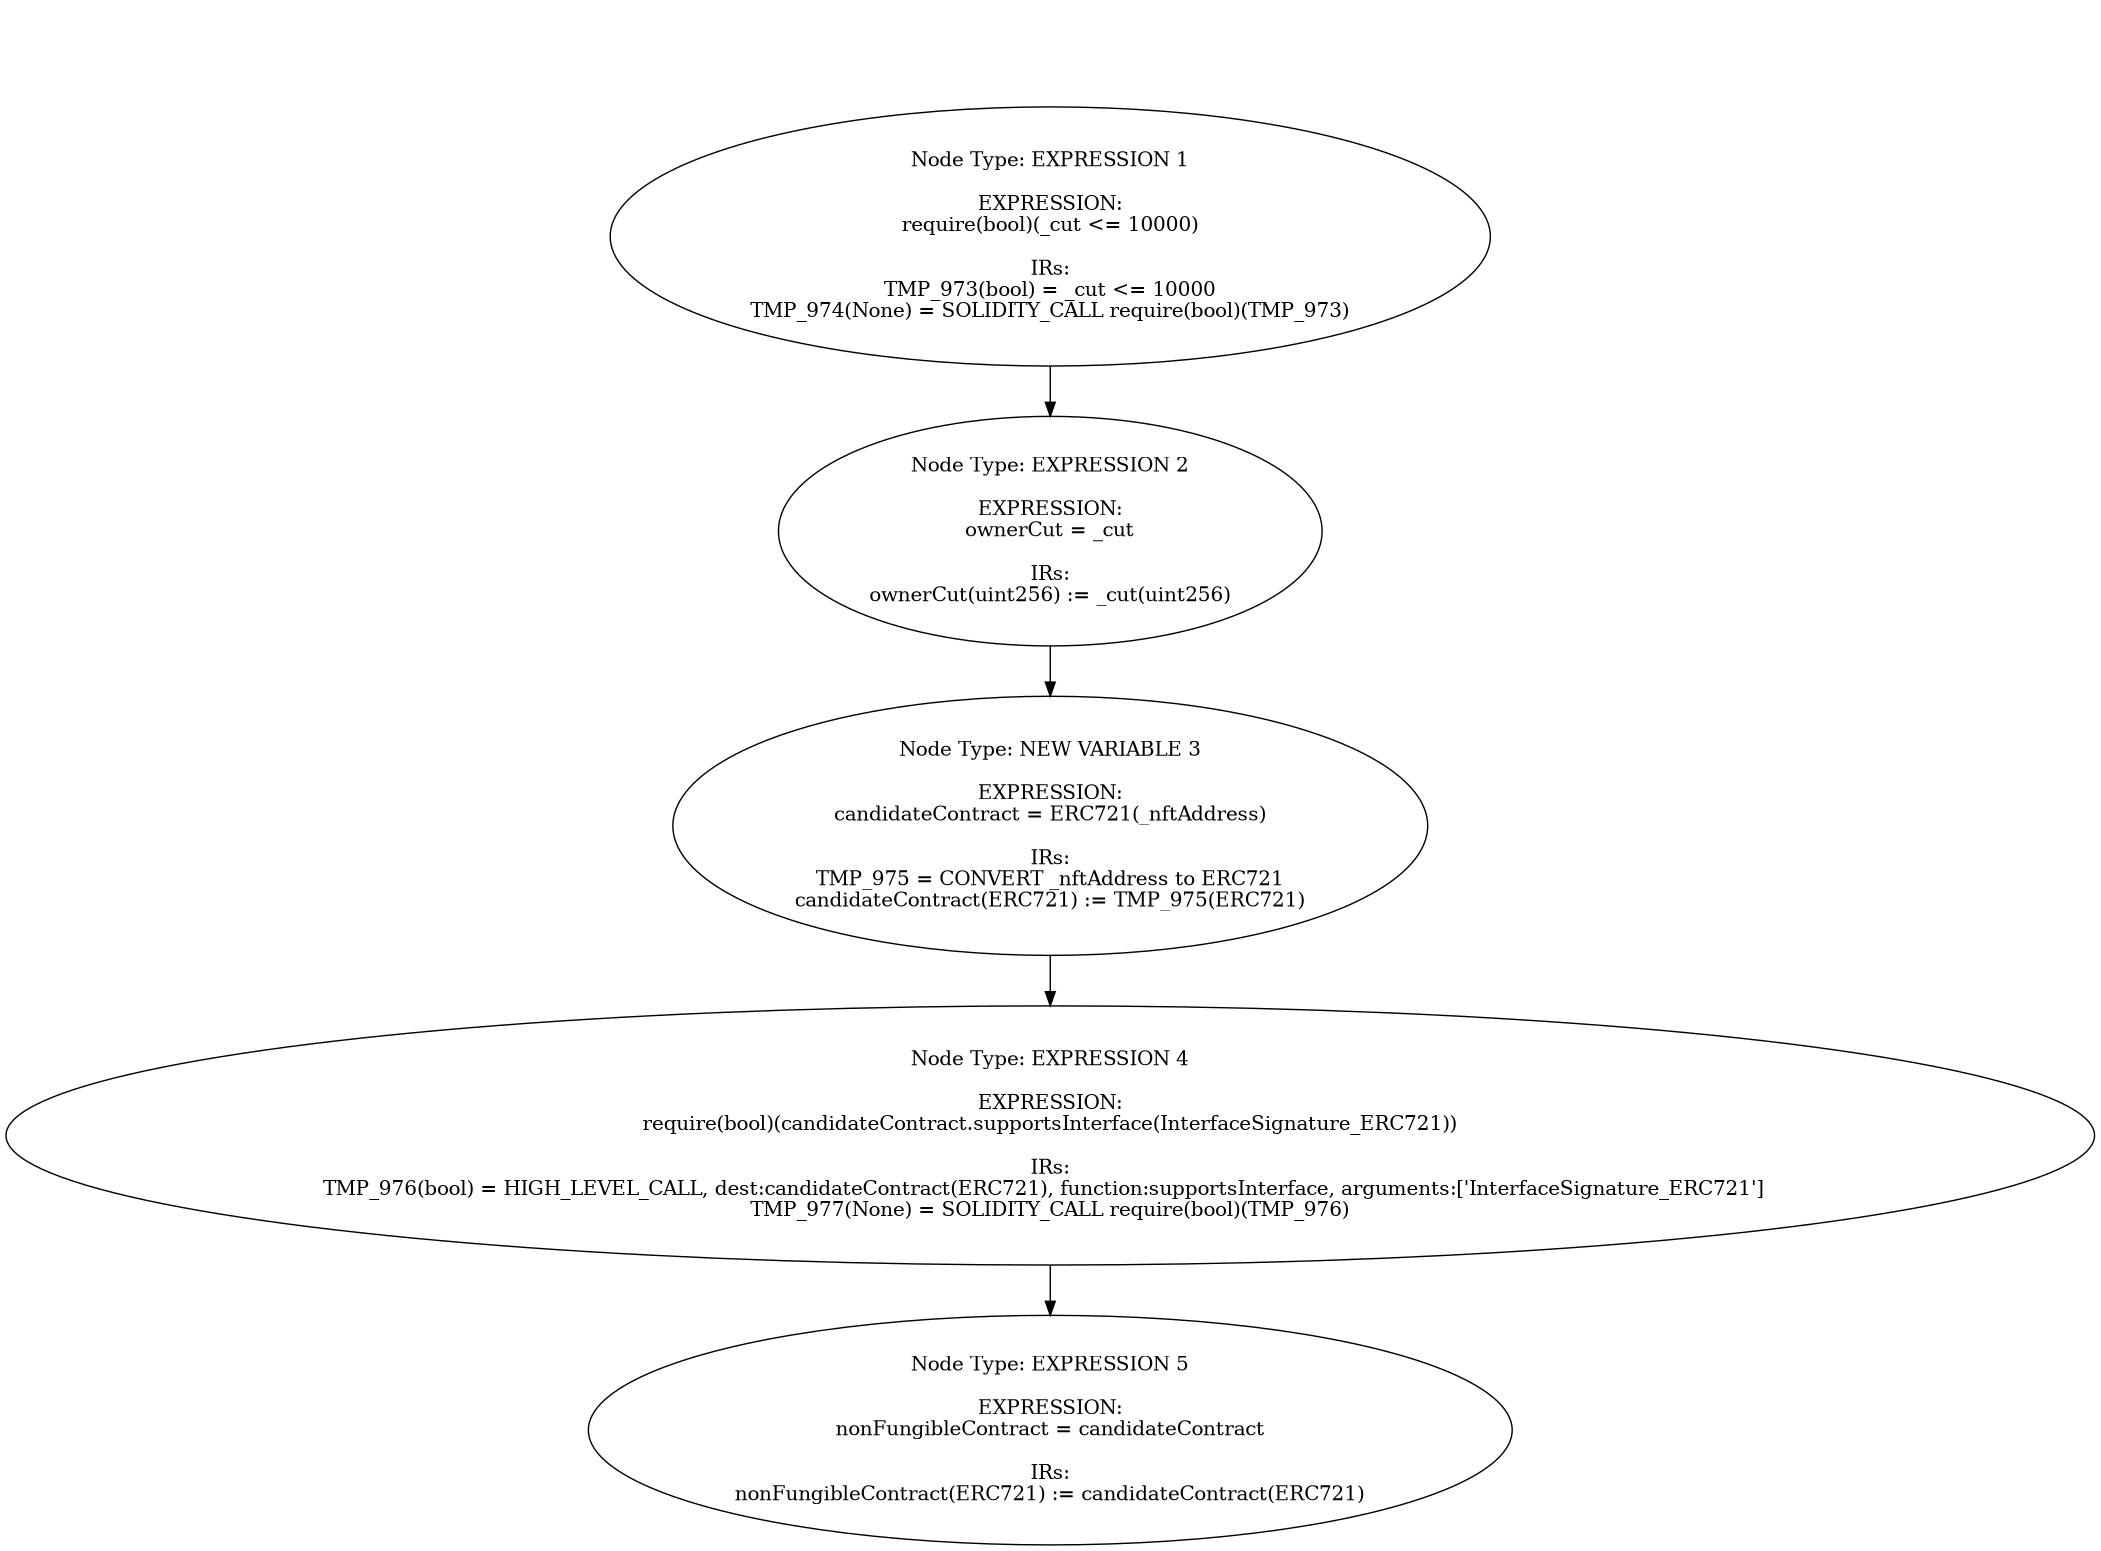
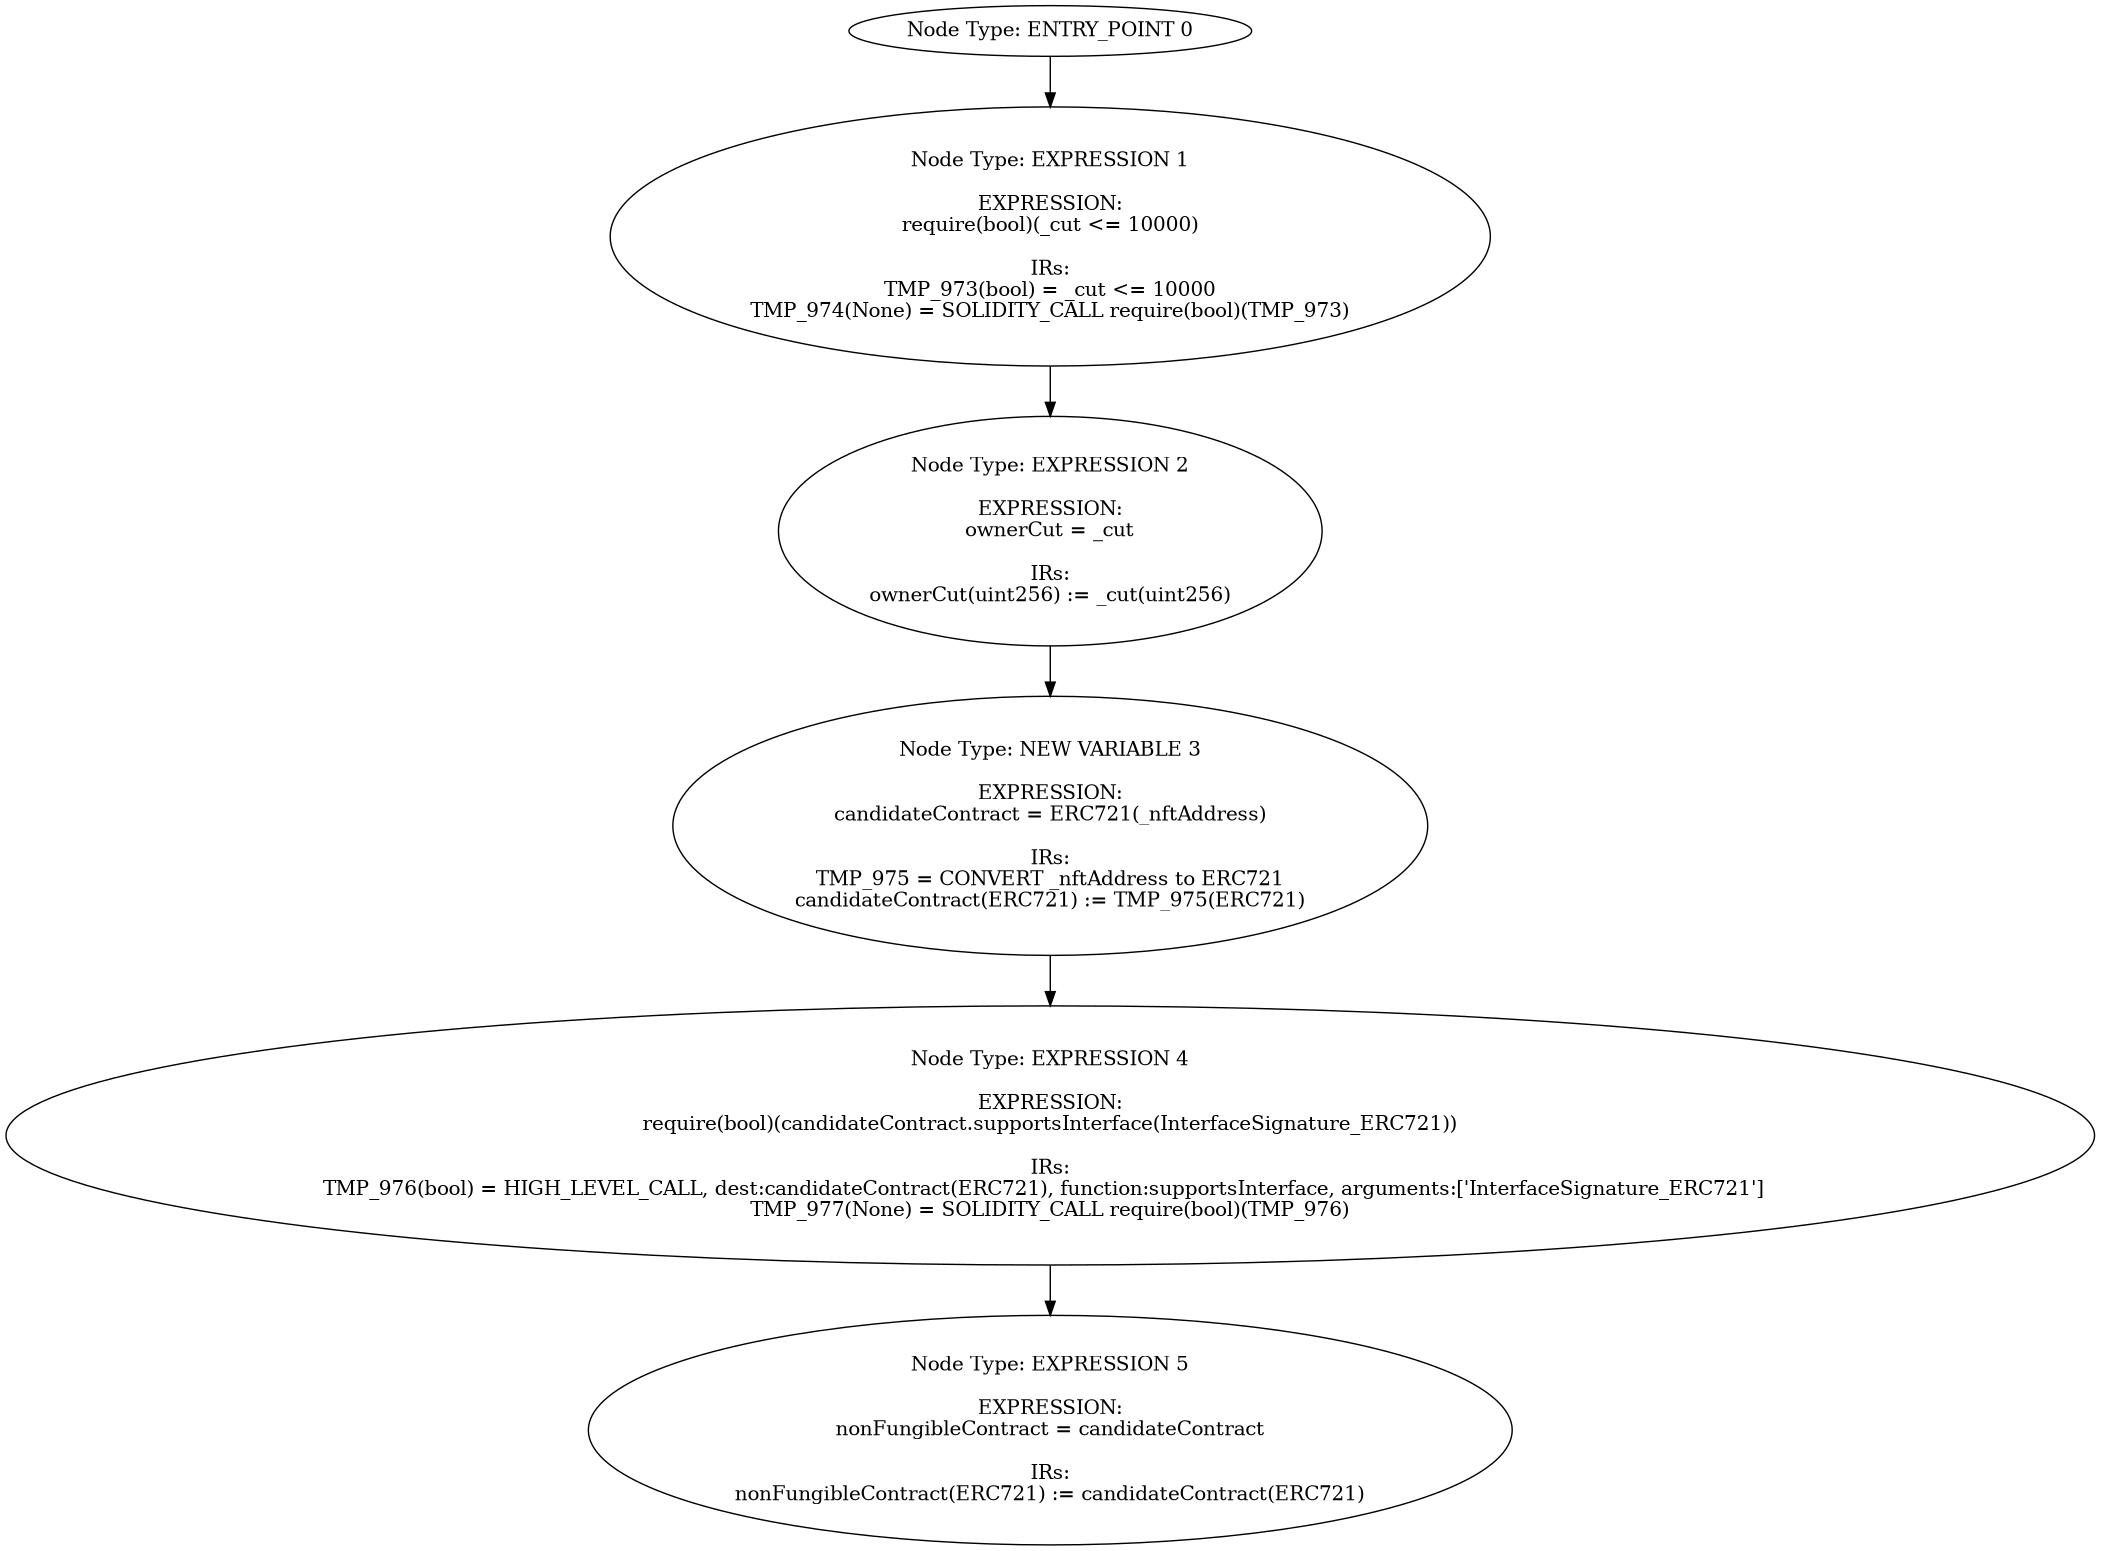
node "Node Type: ENTRY_POINT 0": added
